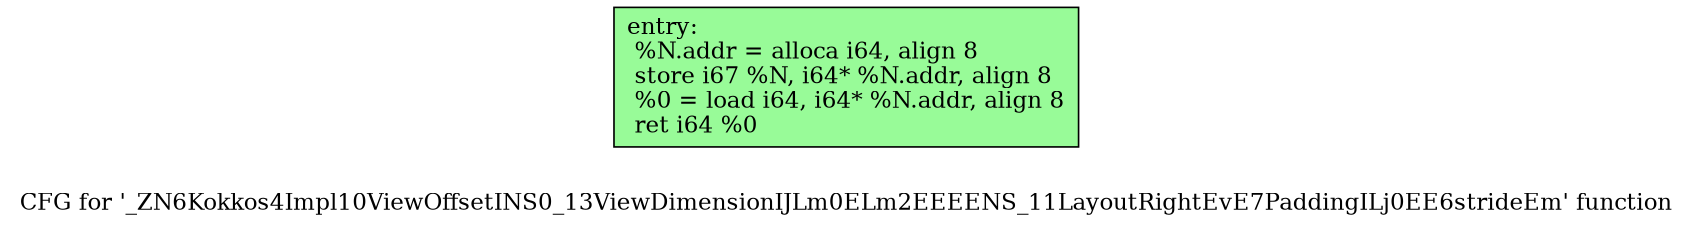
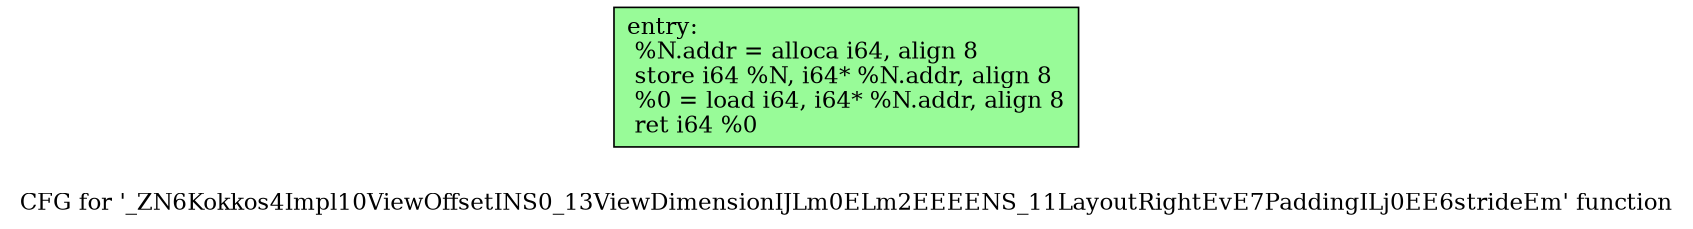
node "entry:": text "store i67 %N, i64* %N.addr, align 8" -> "store i64 %N, i64* %N.addr, align 8"
